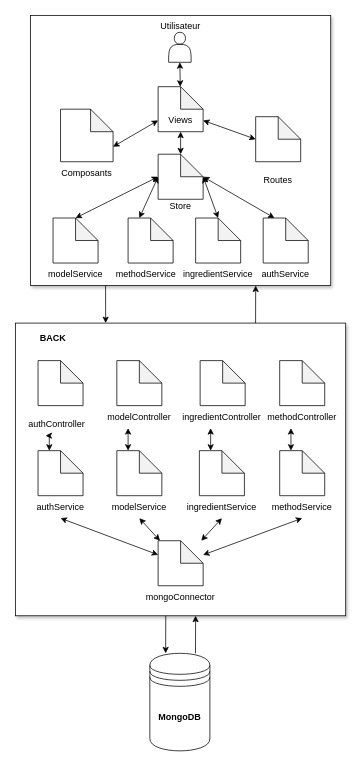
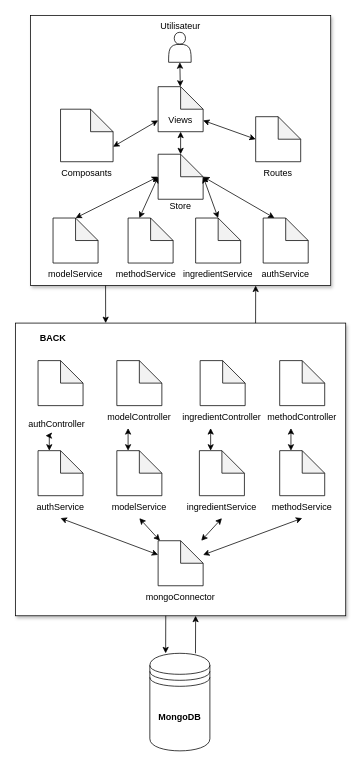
node "Routes": moved (278, 180) -> (278, 173)
